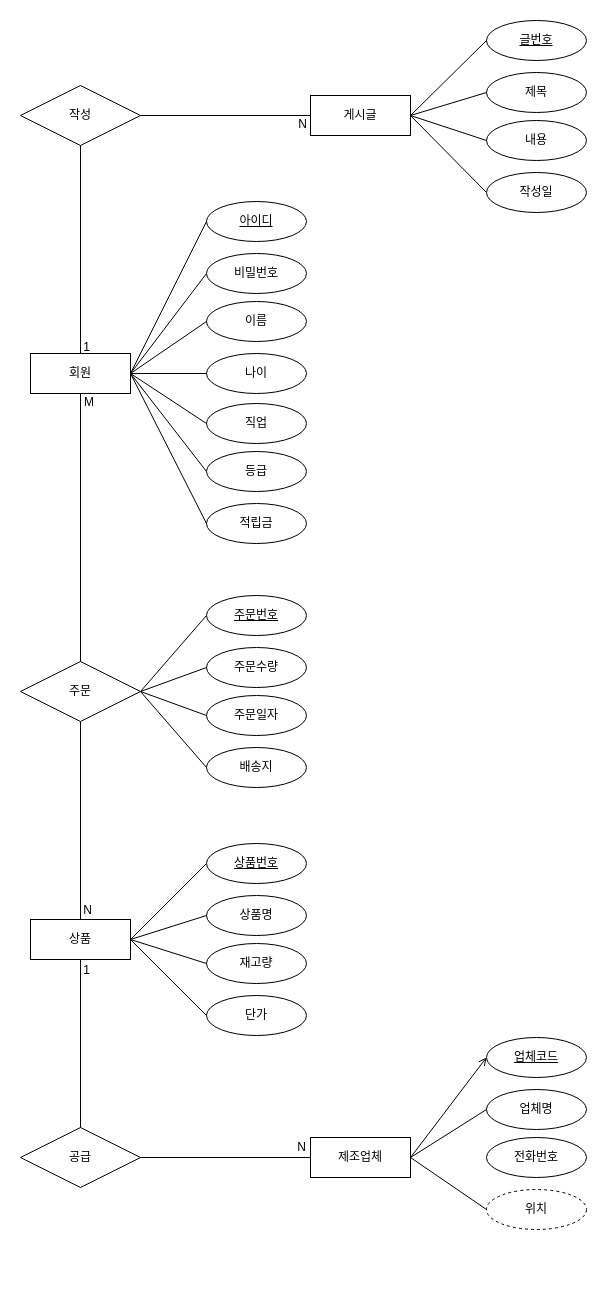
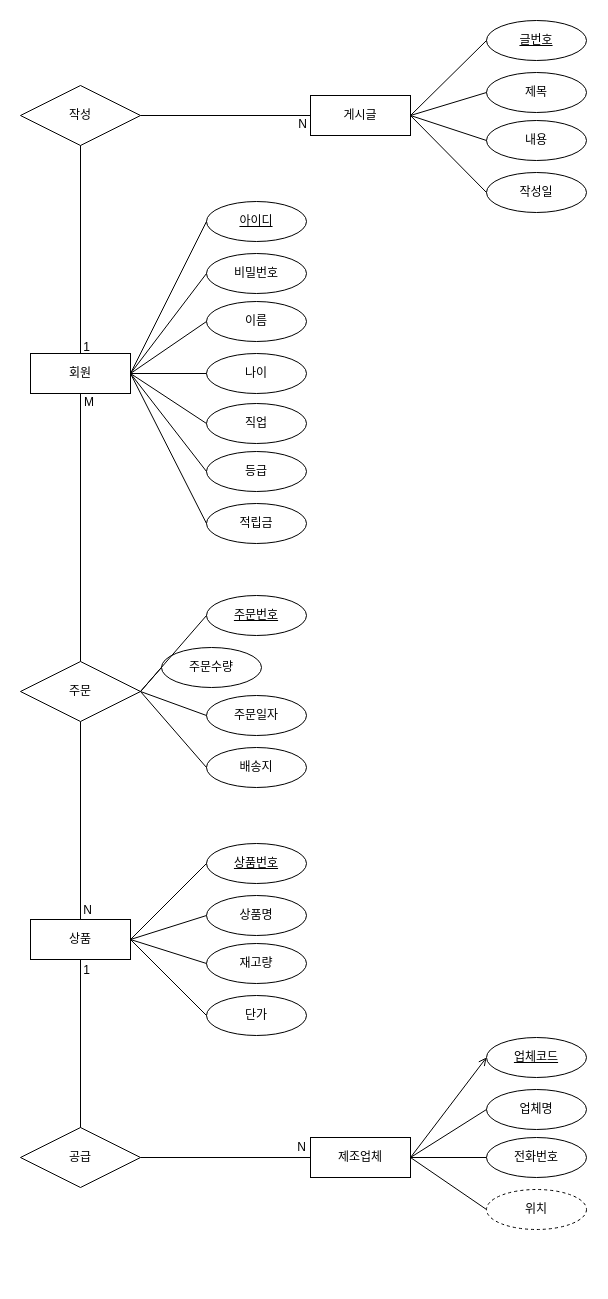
node "주문수량": moved (257, 668) -> (212, 668)
edge "제조업체" -- "전화번호": added
